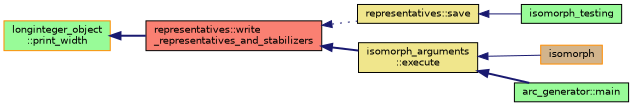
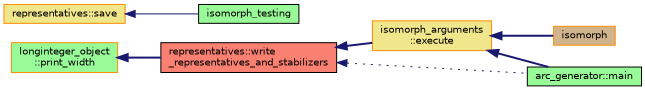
node "representatives::save": color black -> darkorange
edge "representatives::save" -> "representatives::write _representatives_and_stabilizers": now "arc_generator::main" -> "representatives::write _representatives_and_stabilizers"
edge "isomorph" -> "isomorph_arguments ::execute": style solid -> bold
node "isomorph_arguments ::execute": color black -> darkorange
